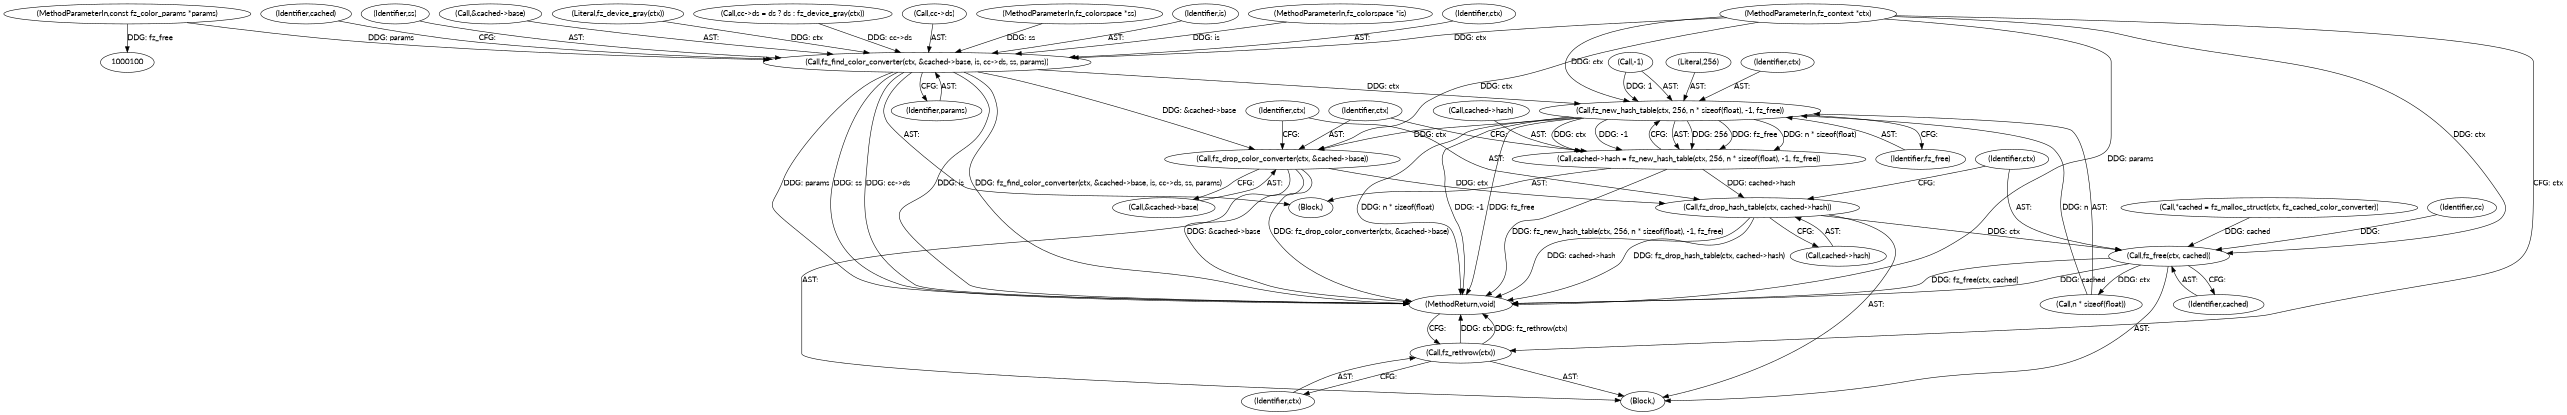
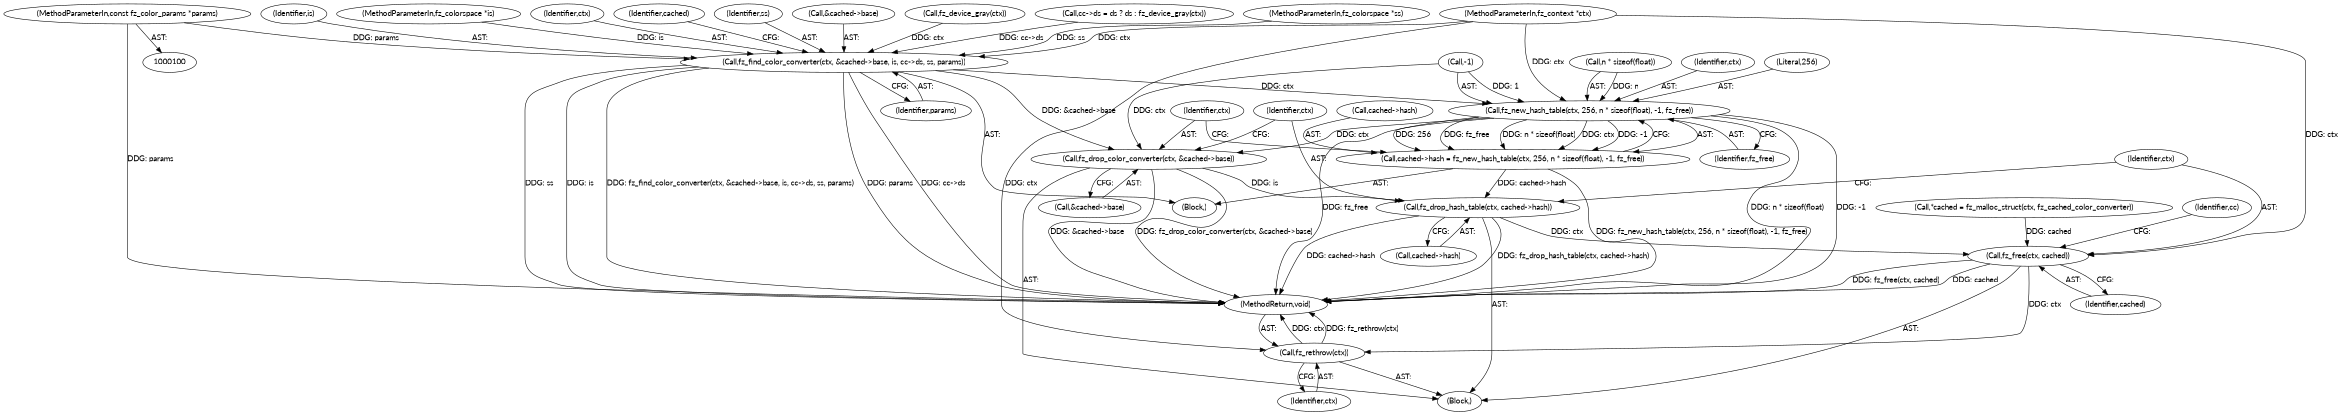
node "(Literal,fz_device_gray(ctx))": label "(Literal,fz_device_gray(ctx))" -> "(Call,fz_device_gray(ctx))"
node "(Call,cc->ds)": removed
edge "(MethodParameterIn,const fz_color_params *params)" -> "1000100": label "DDG: fz_free" -> "AST: "
edge "(MethodParameterIn,fz_context *ctx)" -> "(Call,fz_drop_color_converter(ctx, &cached->base))": now "(Call,-1)" -> "(Call,fz_drop_color_converter(ctx, &cached->base))"
edge "(Call,fz_drop_color_converter(ctx, &cached->base))" -> "(Call,fz_drop_hash_table(ctx, cached->hash))": label "DDG: ctx" -> "DDG: is"
edge "(MethodParameterIn,fz_context *ctx)" -> "(Call,fz_rethrow(ctx))": label "CFG: ctx" -> "DDG: ctx"
edge "(MethodParameterIn,fz_context *ctx)" -> "(MethodReturn,void)": now "(MethodParameterIn,const fz_color_params *params)" -> "(MethodReturn,void)"
edge "(Identifier,cc)" -> "(Call,fz_free(ctx, cached))": label "DDG: " -> "CFG: "
edge "(Call,fz_free(ctx, cached))" -> "(Call,n * sizeof(float))": now "(Call,fz_free(ctx, cached))" -> "(Call,fz_rethrow(ctx))"
edge "(MethodReturn,void)" -> "(Call,fz_rethrow(ctx))": label "CFG: " -> "AST: "
